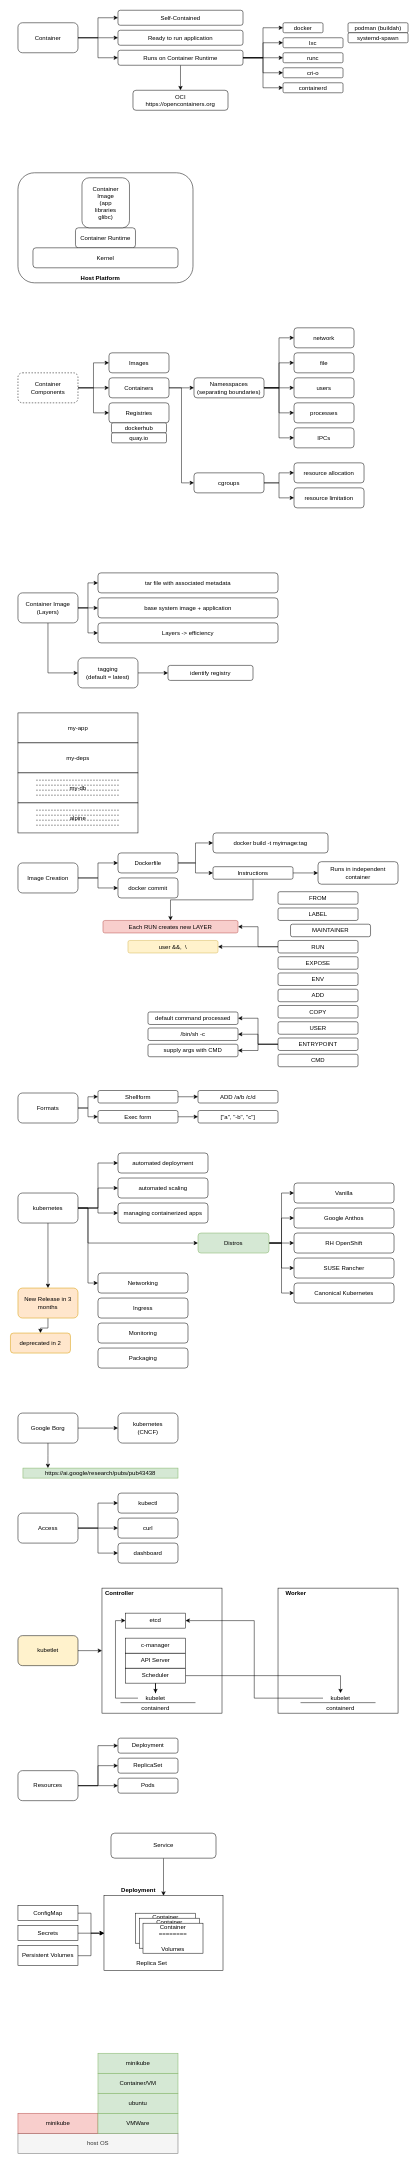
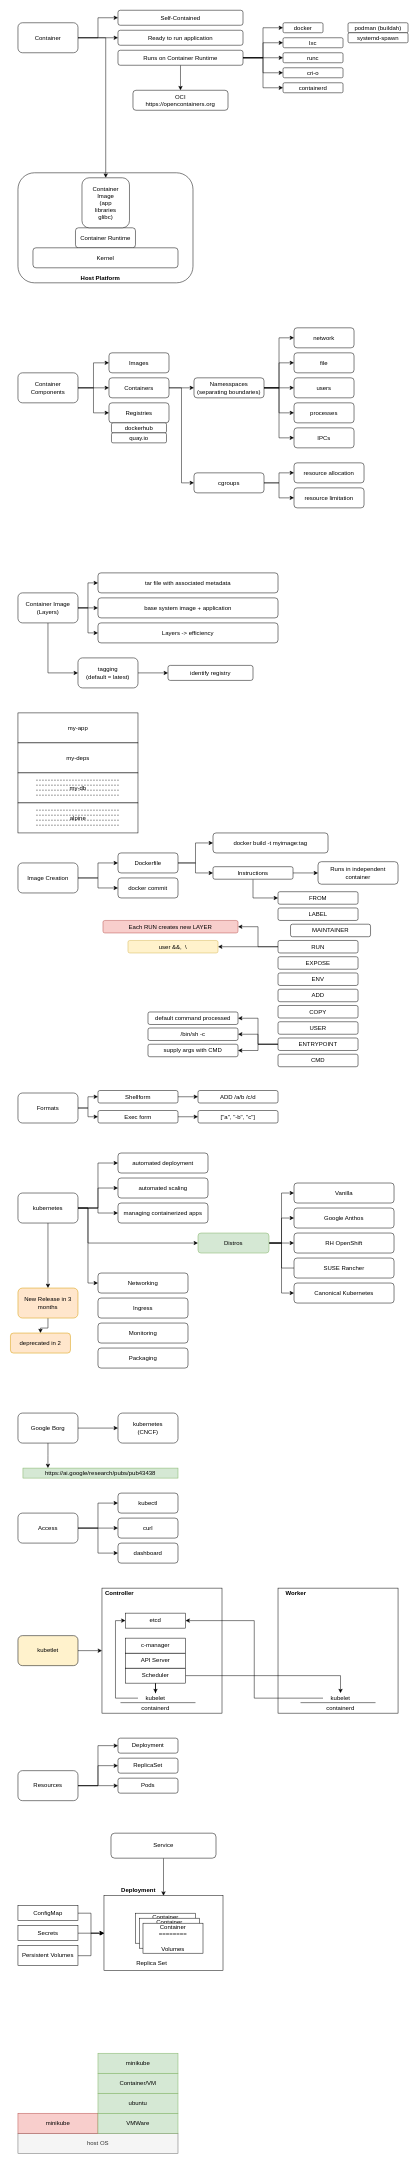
edge "Container" -> "Runs on Container Runtime": now "Container" -> "Container Image (app libraries glibc)"
node "Container Components": style dashed -> solid
edge "Instructions" -> "Each RUN creates new LAYER": now "Instructions" -> "FROM"
edge "Distros" -> "SUSE Rancher": arrowhead classic -> none
